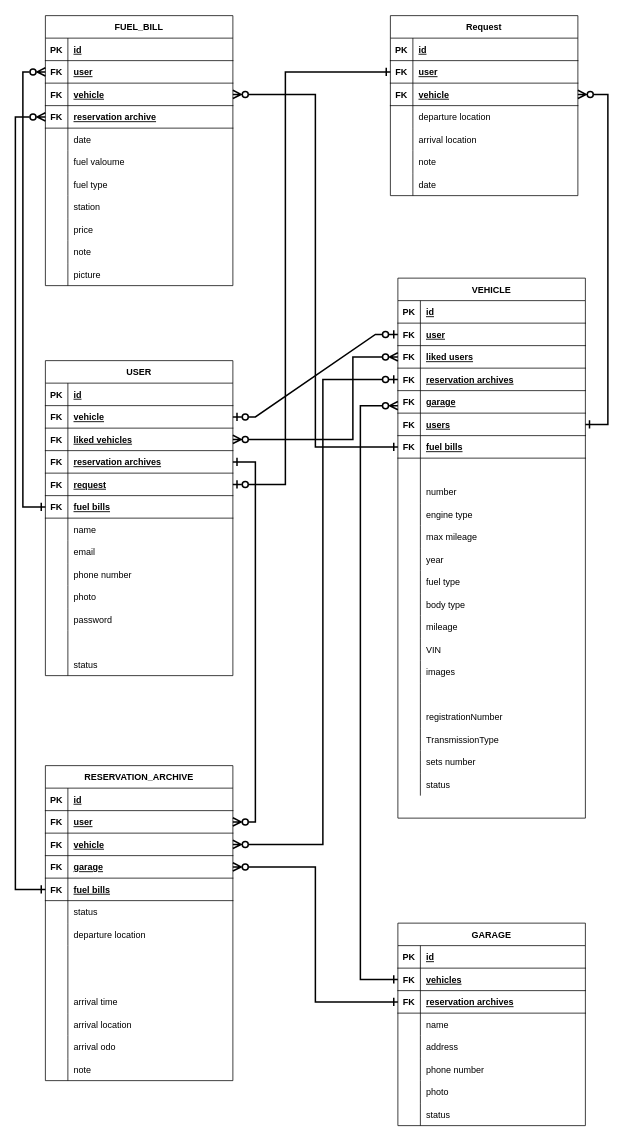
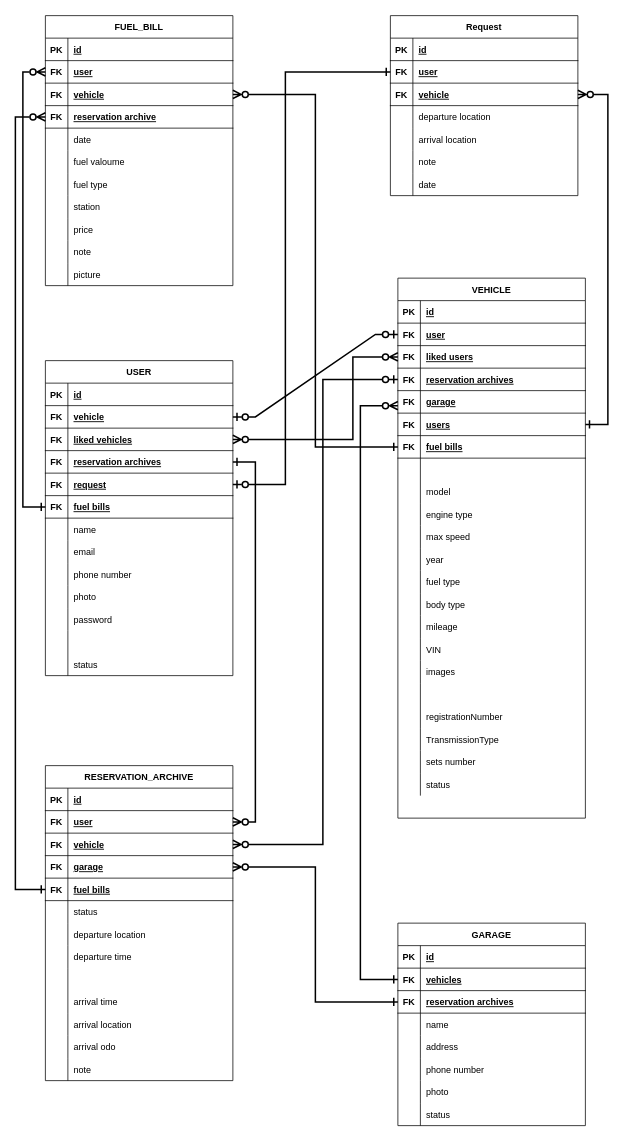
node "number": label "number" -> "model"
node "max mileage": label "max mileage" -> "max speed"
node "departure time": added
